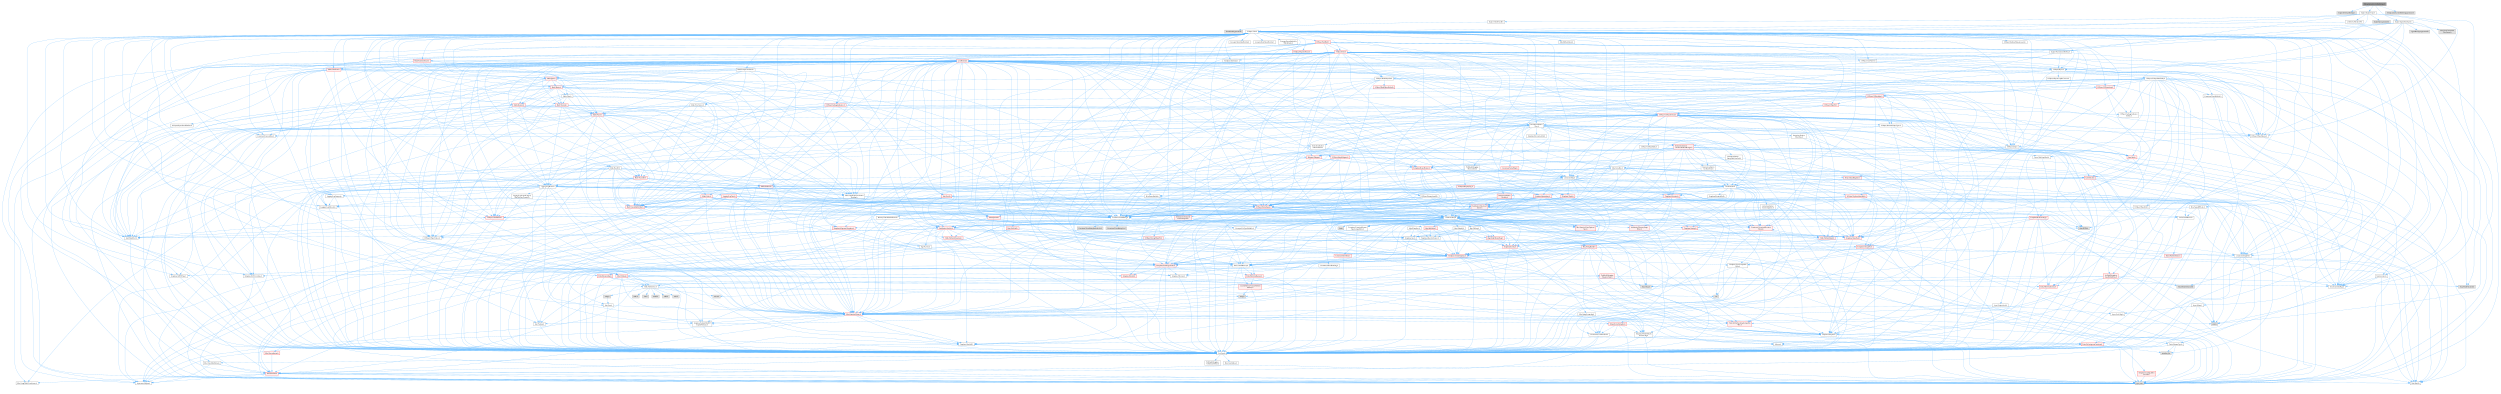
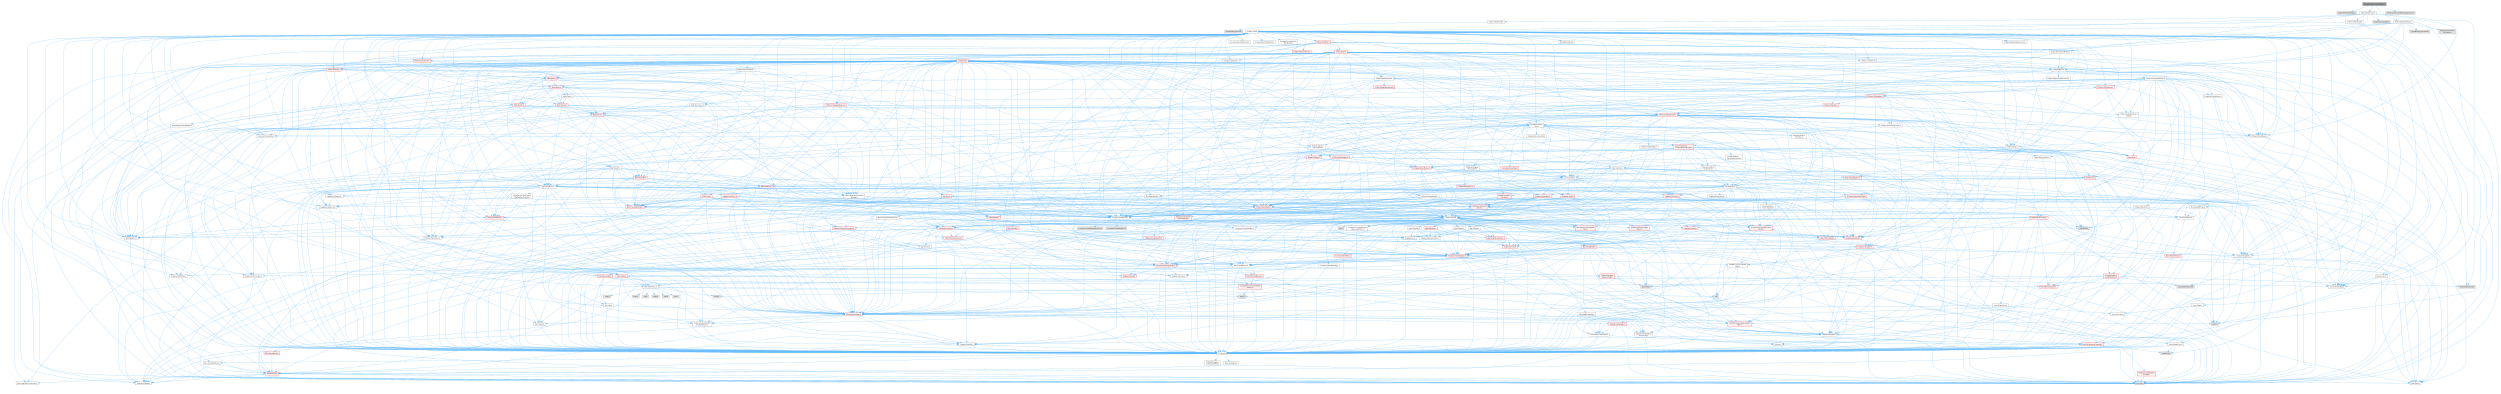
edge "stdarg.h" -> "Misc/Exec.h": now "HAL/MemoryBase.h" -> "Misc/Exec.h"
